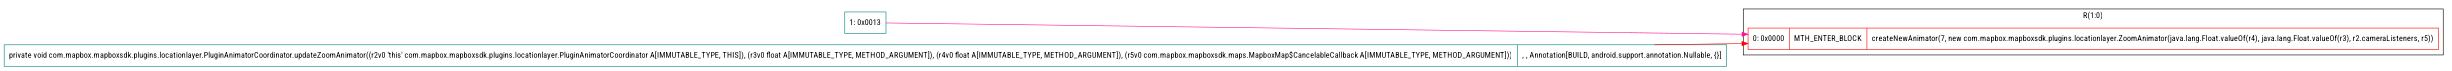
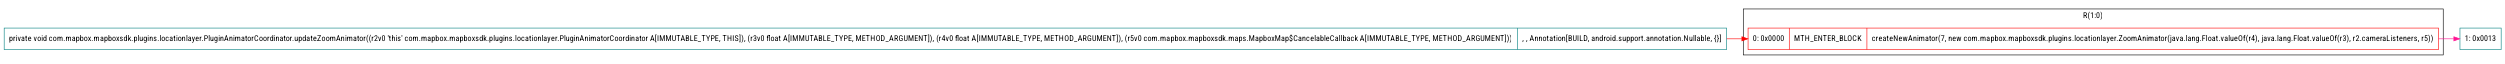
edge "1: 0x0013" -> "0: 0x0000": reversed
